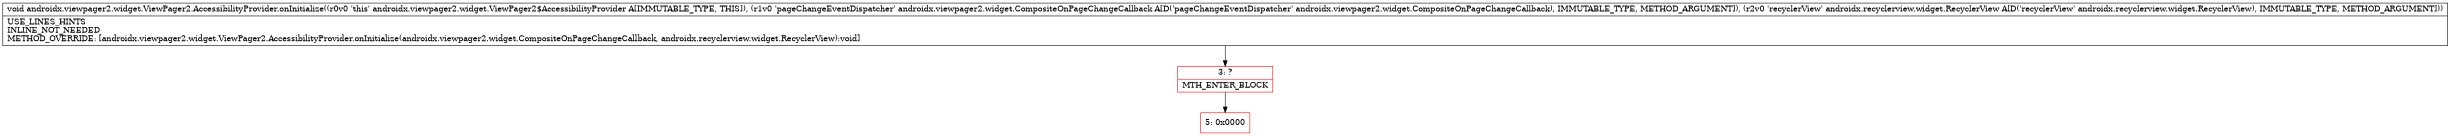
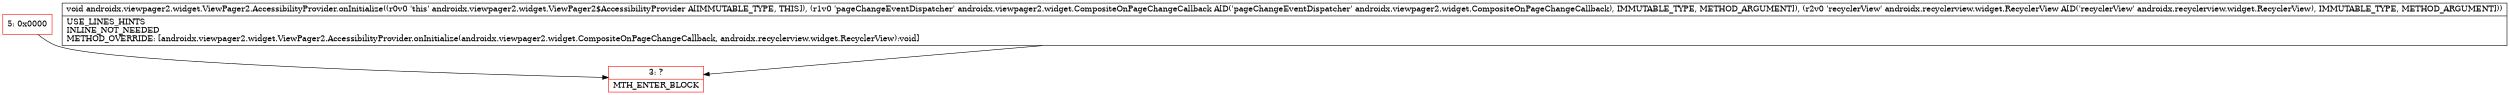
edge "3: ?" -> "5: 0x0000": reversed
